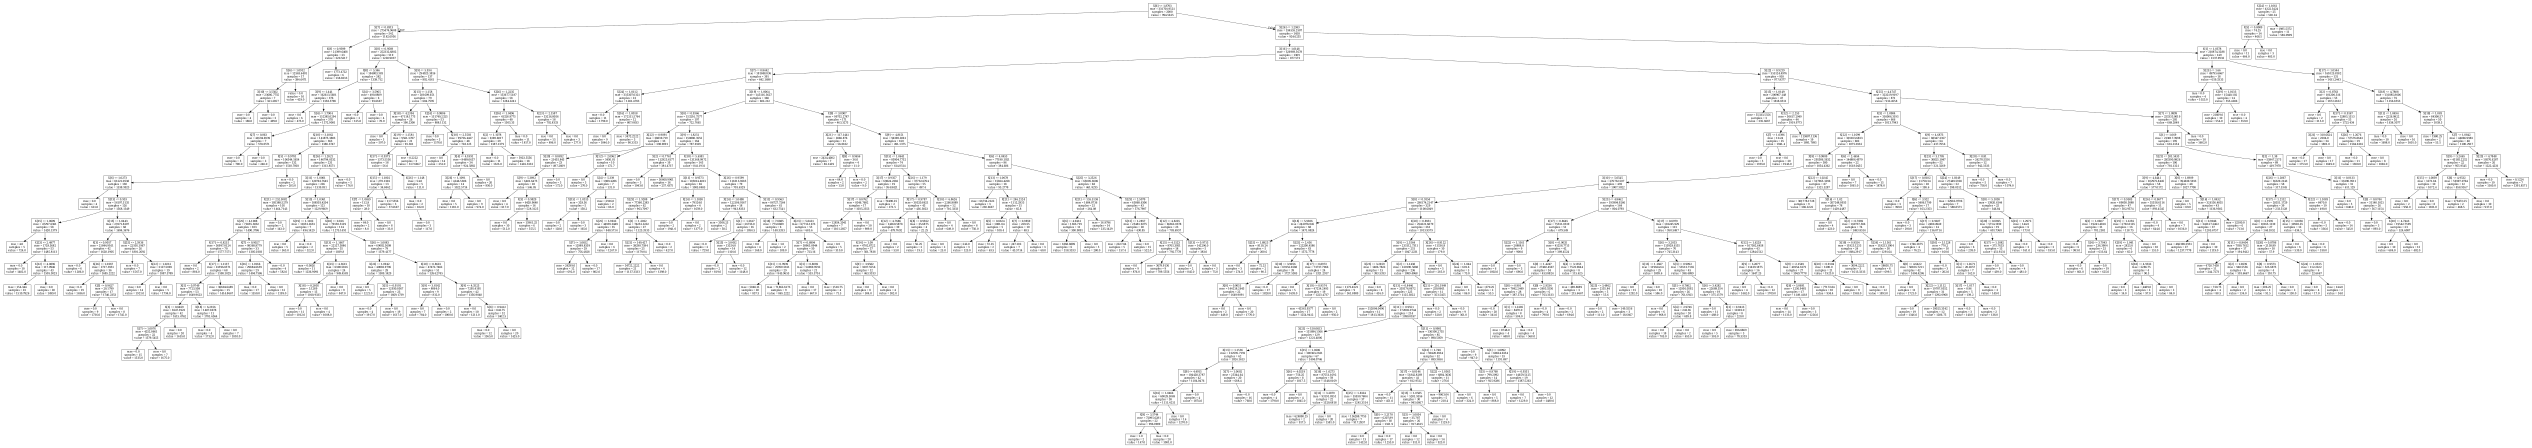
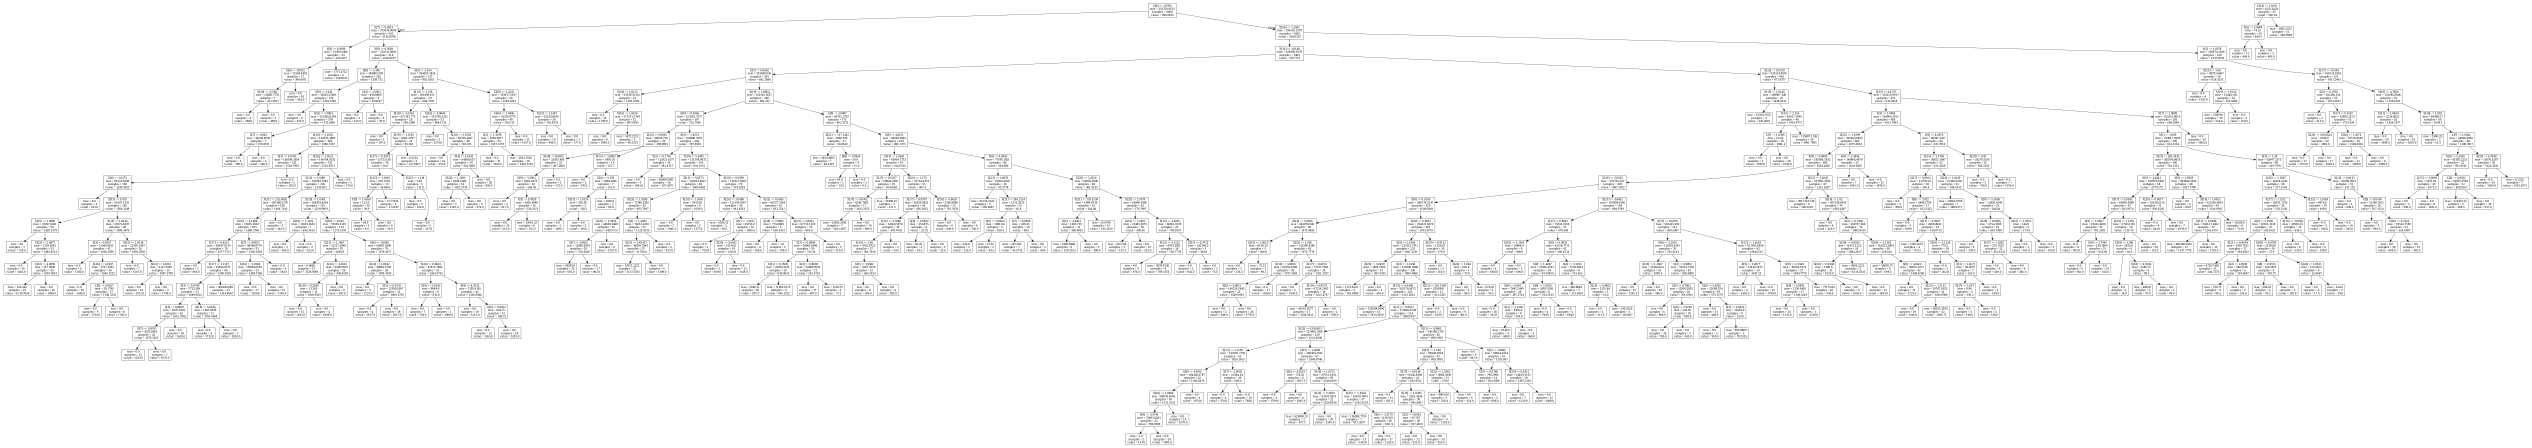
node "value = 0.0 samples = 10 value = 429.0": label "value = 0.0 samples = 10 value = 429.0" -> "mse = 0.0 samples = 10 value = 429.0"
edge "mse = 0.0 samples = 2 value = 102.0" -> "mse = 0.0 samples = 3 value = 117.0": now "X[26] <= 1.148 mse = 54.0 samples = 5 value = 111.0" -> "mse = 0.0 samples = 3 value = 117.0"
edge "X[18] <= 4.9332 mse = 2286.75 samples = 4 value = 90.5" -> "mse = 0.0 samples = 2 value = 14.0": now "X[19] <= 1.041 mse = 2825.0 samples = 6 value = 65.0" -> "mse = 0.0 samples = 2 value = 14.0"
node "mse = 0.0 samples = 4 value = 370.0": added
